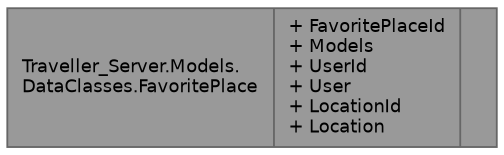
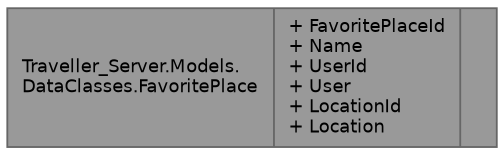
node "Traveller_Server.Models.": text "+ Models" -> "+ Name"
